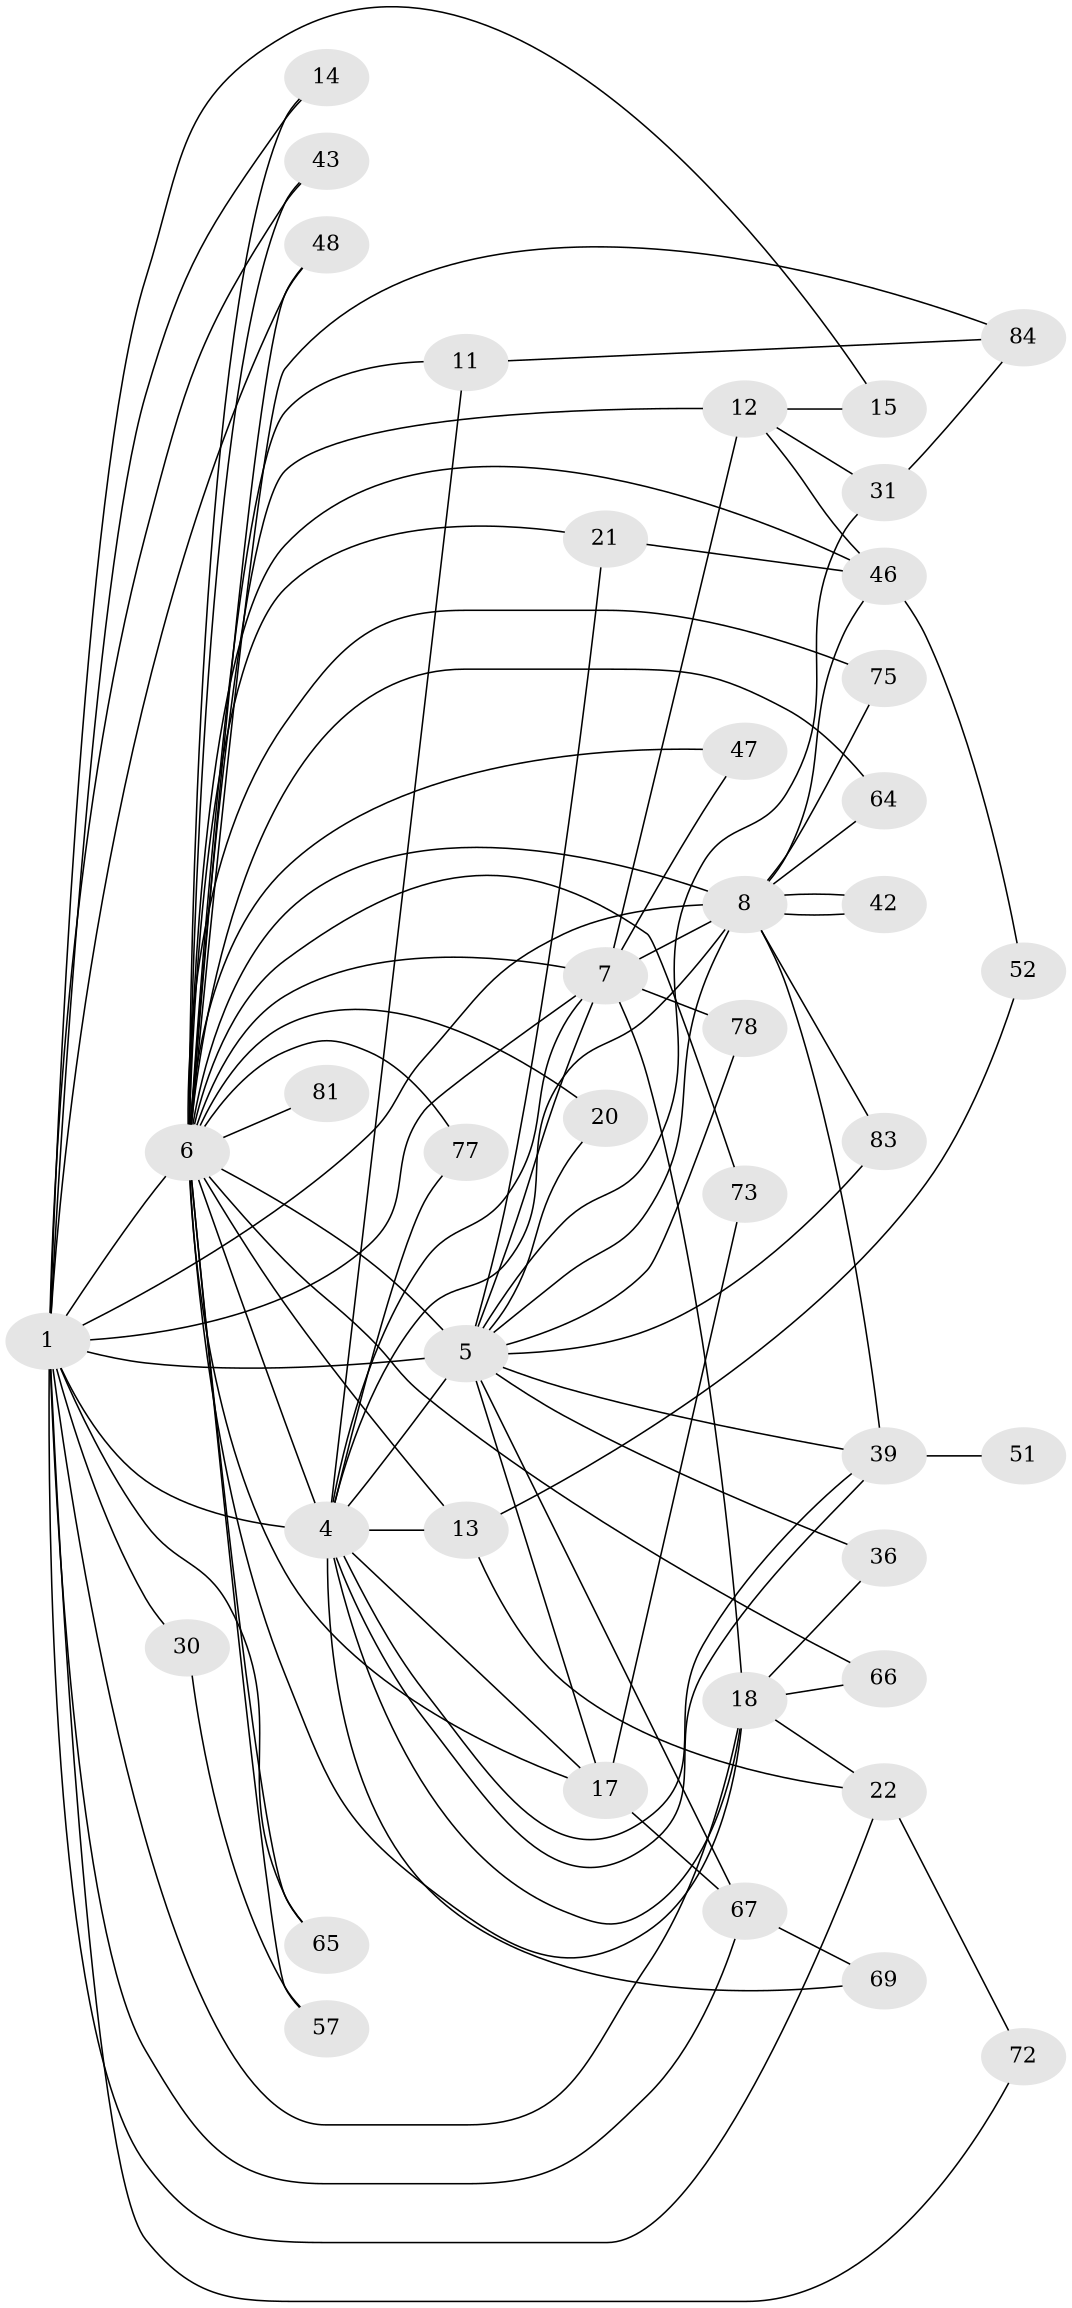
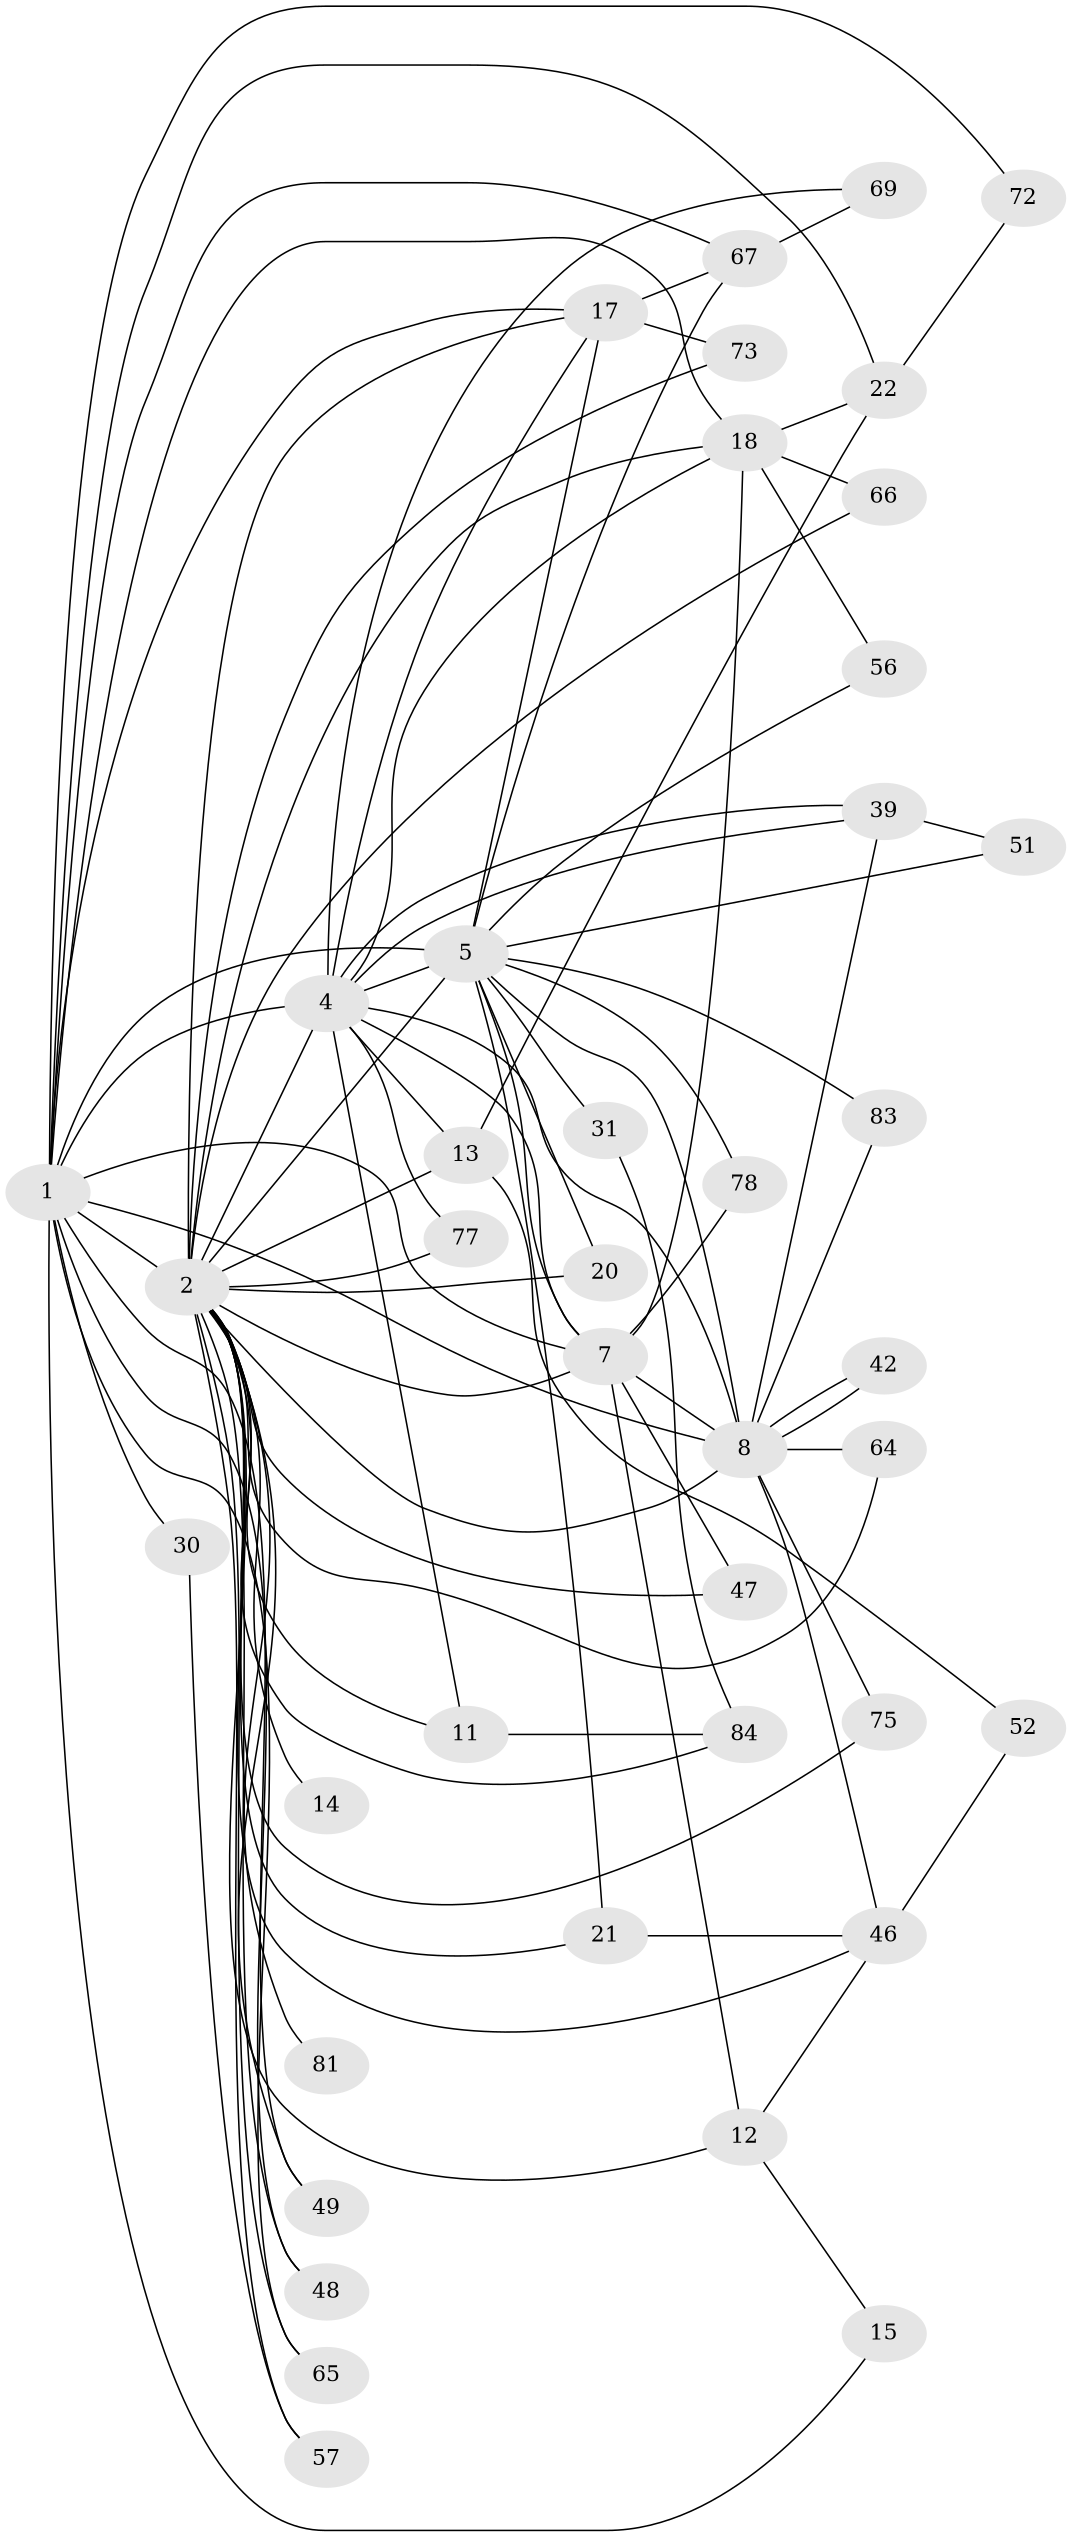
node "43": label "43" -> "49"
edge "12" -- "31": removed
edge "14" -- "1": now "17" -- "1"
node "6": label "6" -> "2"
edge "5" -- "39": now "5" -- "51"
node "36": label "36" -> "56"
